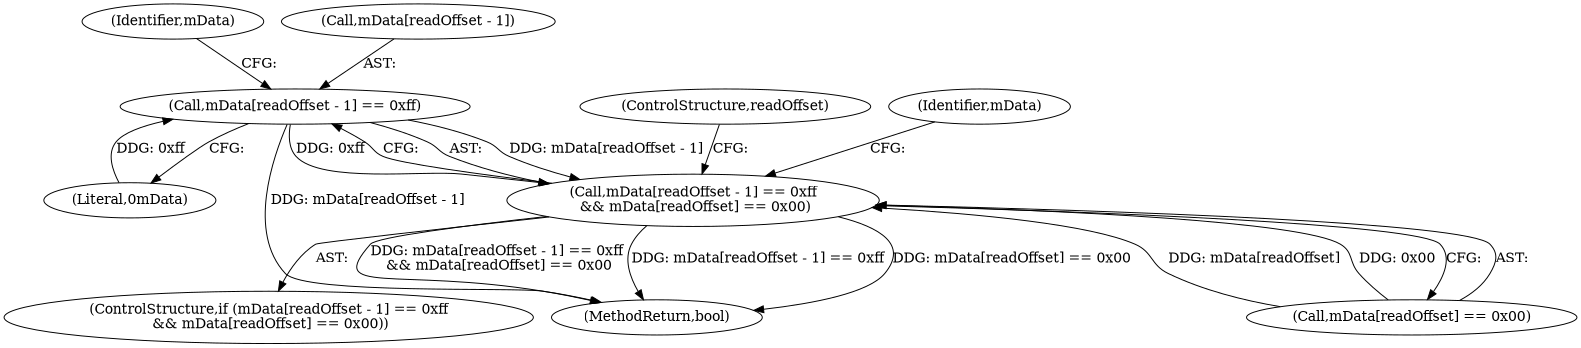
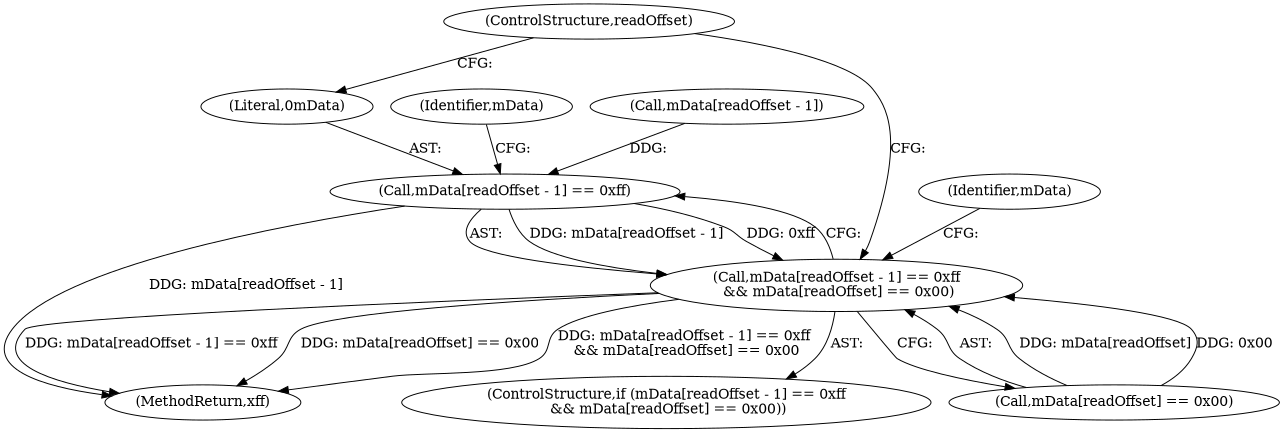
edge "(Call,mData[readOffset - 1])" -> "(Call,mData[readOffset - 1] == 0xff)": label "AST: " -> "DDG: "
edge "(Call,mData[readOffset - 1] == 0xff)" -> "(Literal,0mData)": now "(ControlStructure,readOffset)" -> "(Literal,0mData)"
edge "(Literal,0mData)" -> "(Call,mData[readOffset - 1] == 0xff)": label "DDG: 0xff" -> "AST: "
node "(MethodReturn,bool)": label "(MethodReturn,bool)" -> "(MethodReturn,xff)"
